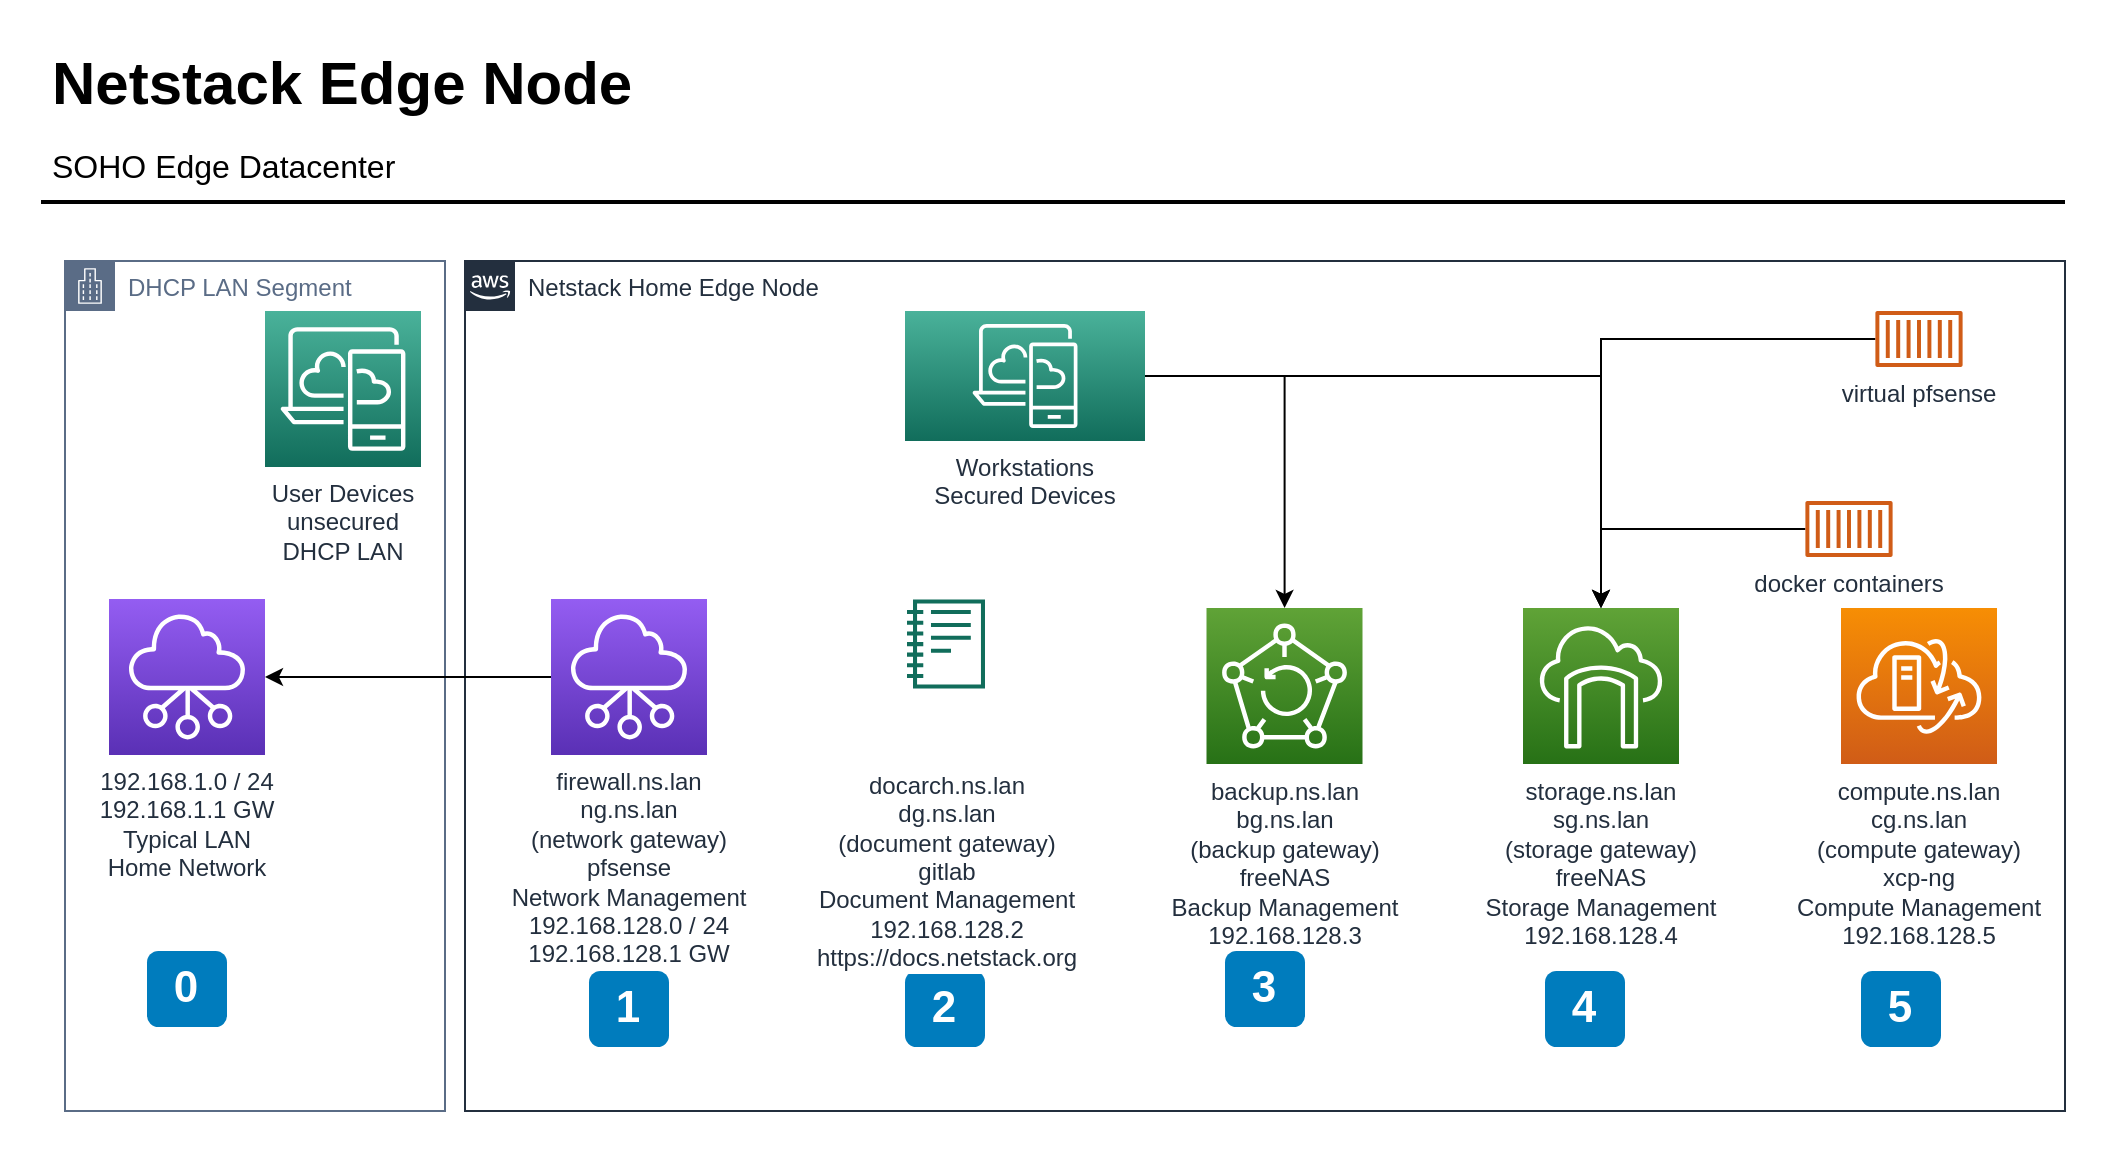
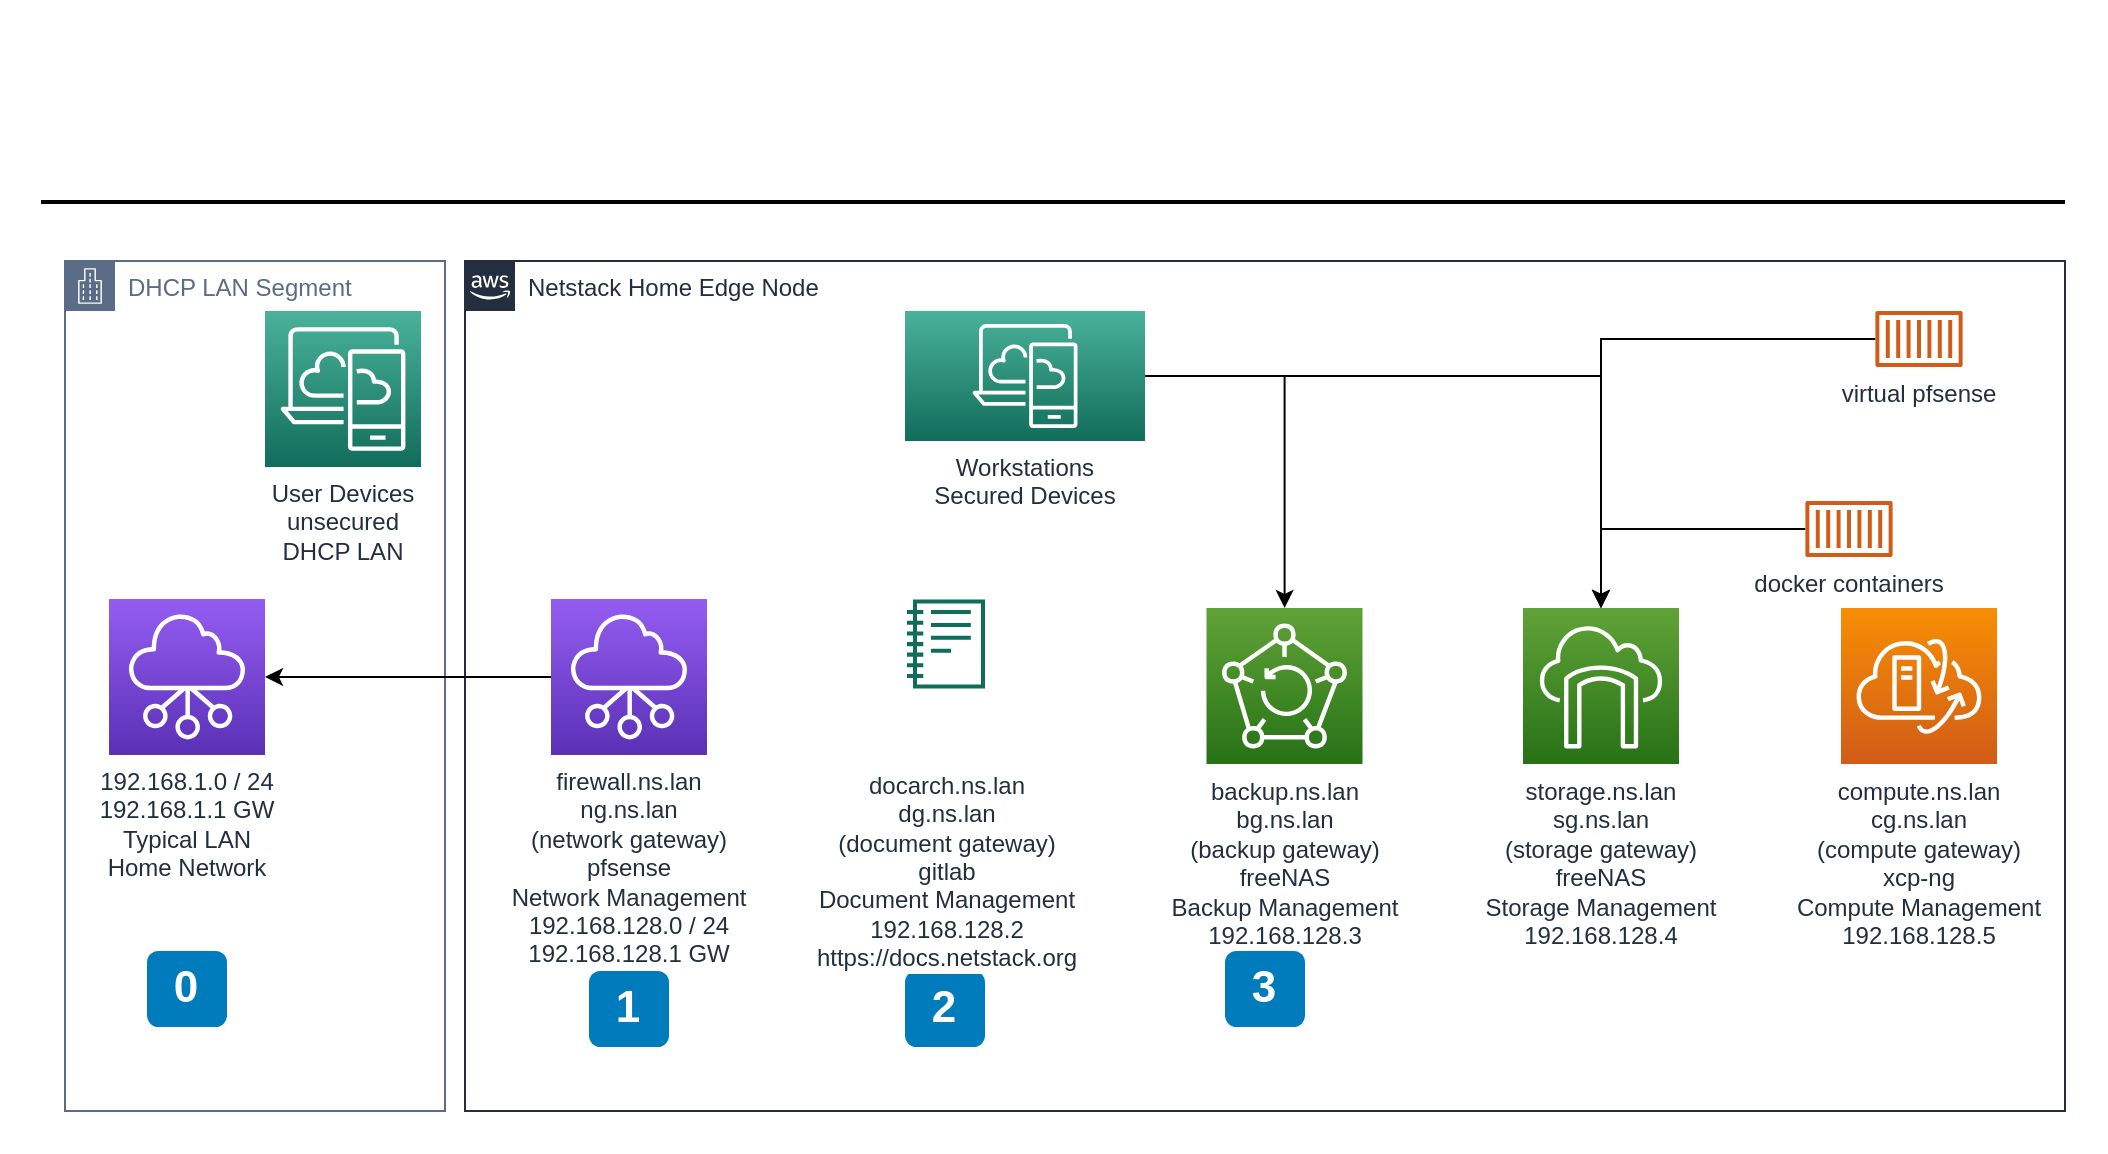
node "Netstack Edge Node": removed
node "SOHO Edge Datacenter": removed
node "4": removed
node "5": removed
